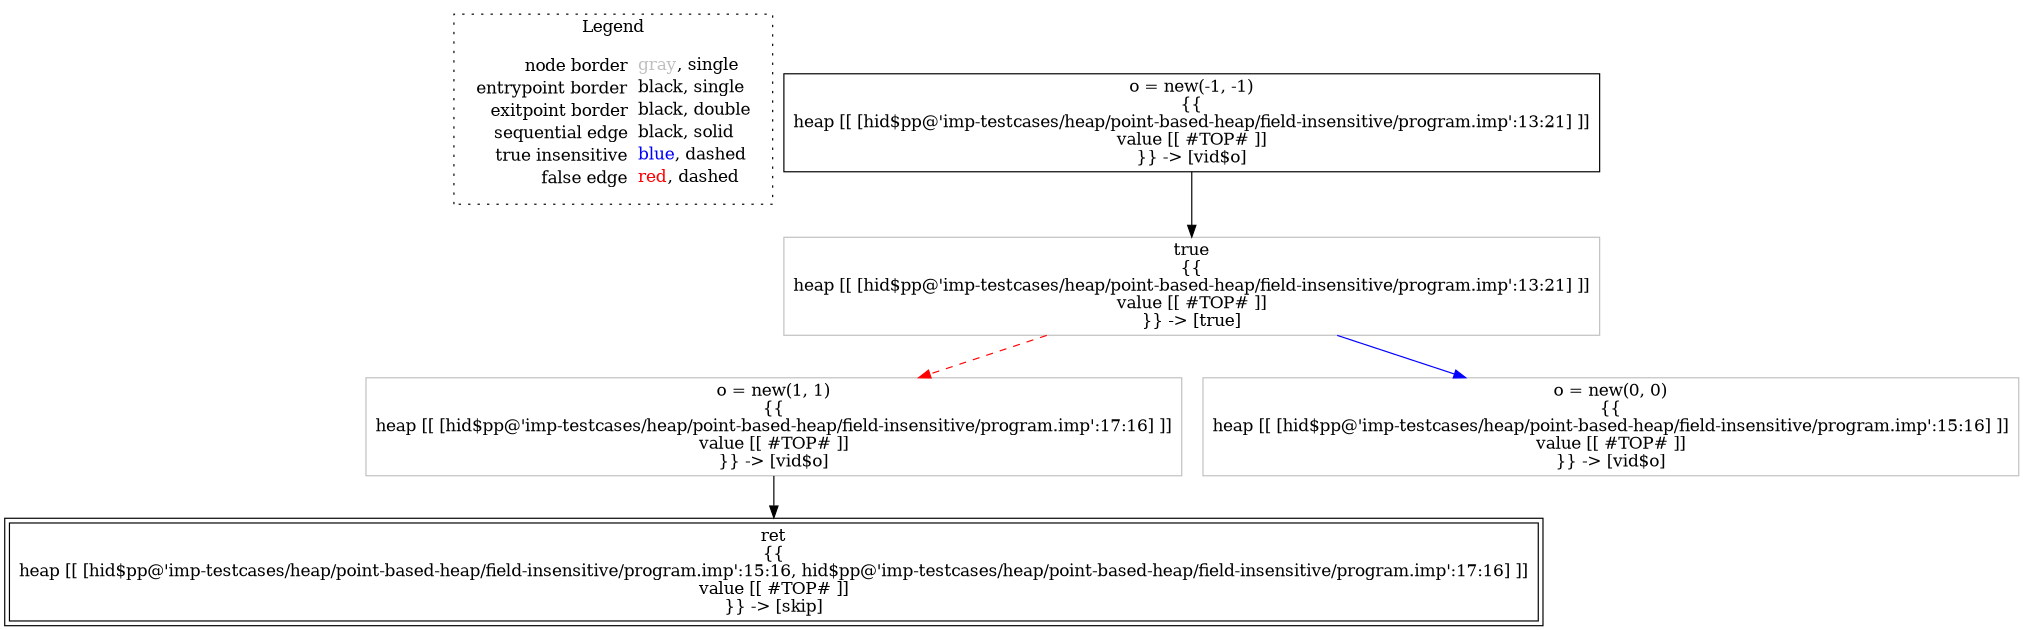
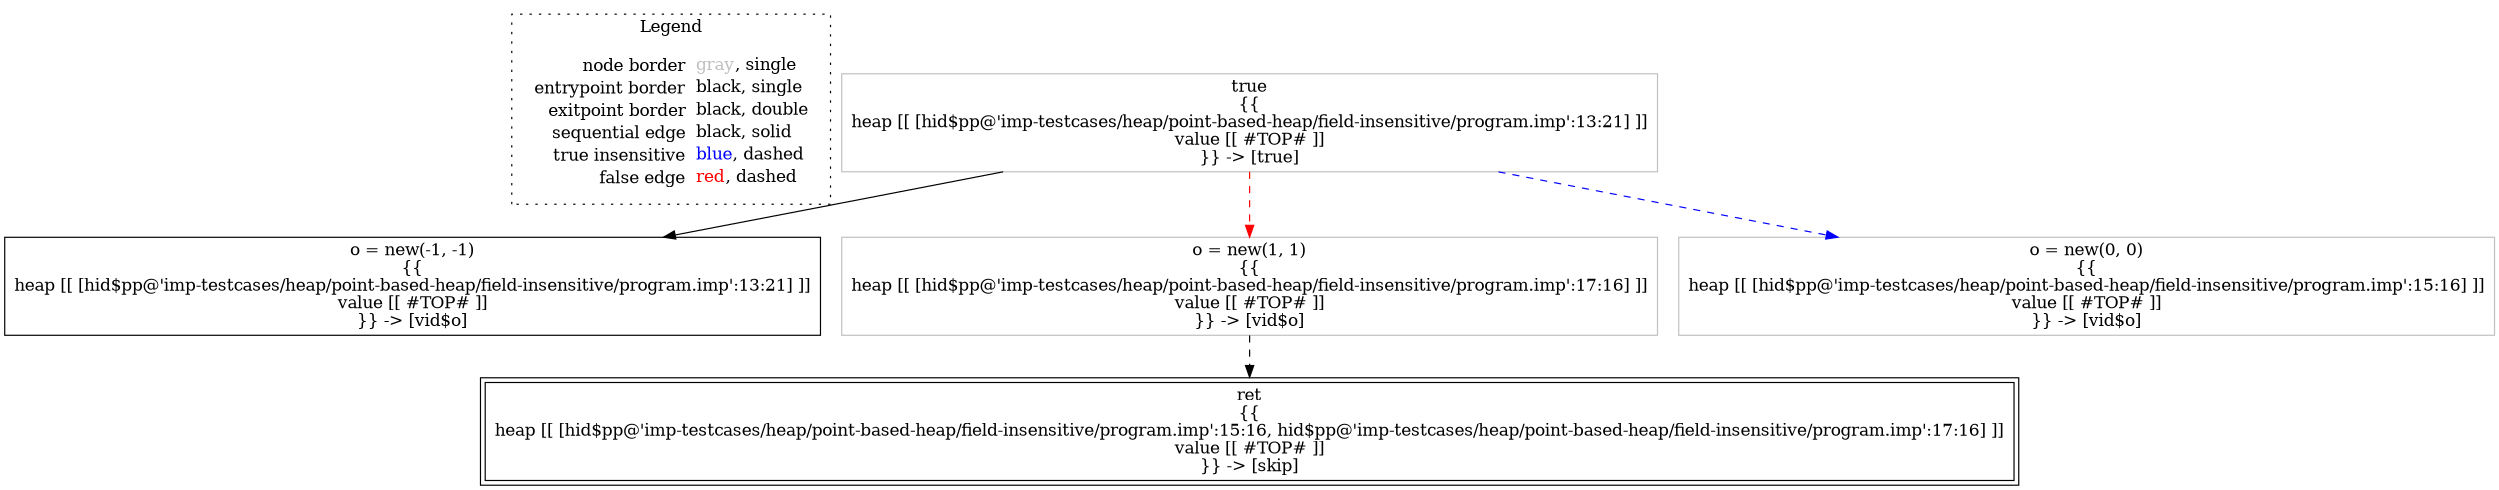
edge "o = new(-1, -1)" -> "true": reversed
edge "true" -> "o = new(0, 0)": style solid -> dashed
edge "o = new(1, 1)" -> "ret": style solid -> dashed
